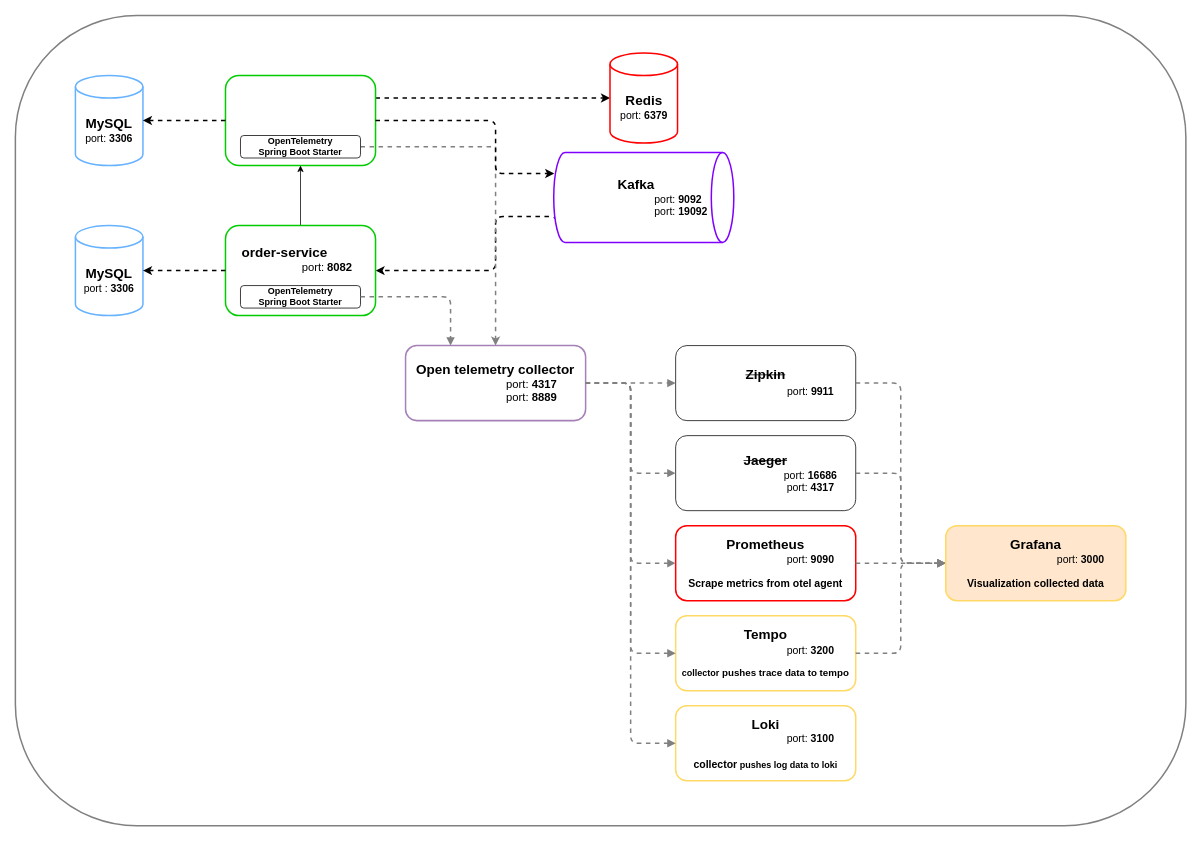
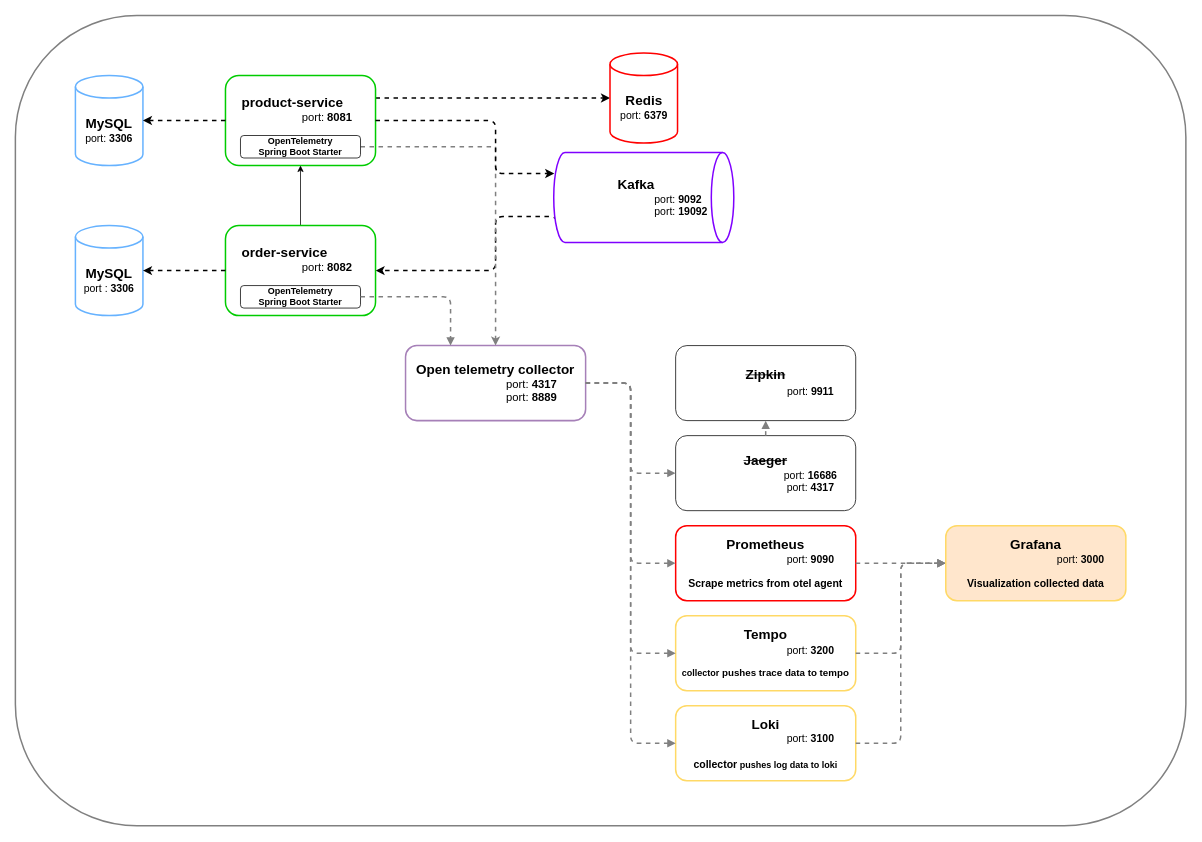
node "product-service port: 8081": added
edge "Open telemetry collector port: 4317 port: 8889" -> "Zipkin port: 9911": removed
edge "Zipkin port: 9911" -> "Grafana port: 3000 Visualization collected data": removed
edge "Jaeger port: 16686 port: 4317" -> "Grafana port: 3000 Visualization collected data": now "Jaeger port: 16686 port: 4317" -> "Zipkin port: 9911"
edge "Loki port: 3100 collector pushes log data to loki" -> "Grafana port: 3000 Visualization collected data": added
